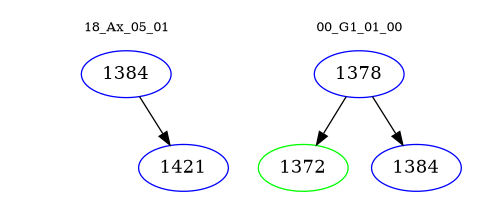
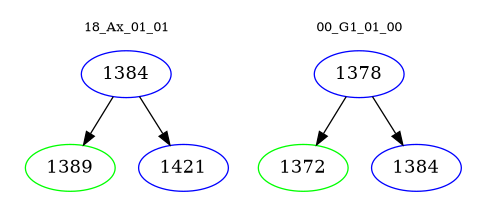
cluster "18_Ax_05_01": label "18_Ax_05_01" -> "18_Ax_01_01"
node "1389": added
